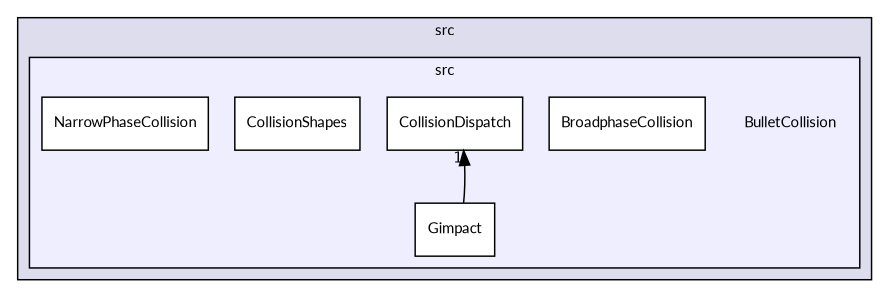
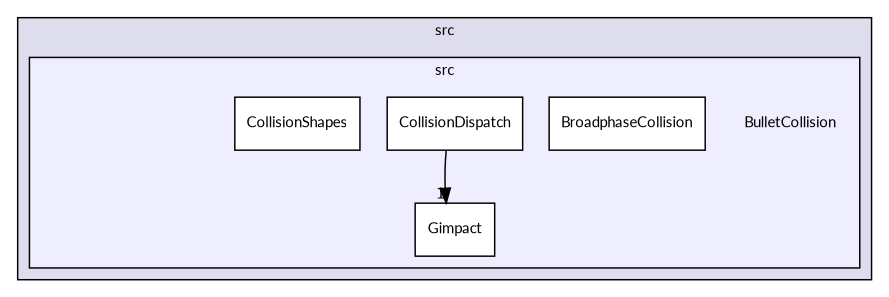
node "NarrowPhaseCollision": removed
edge "Gimpact" -> "CollisionDispatch": reversed
